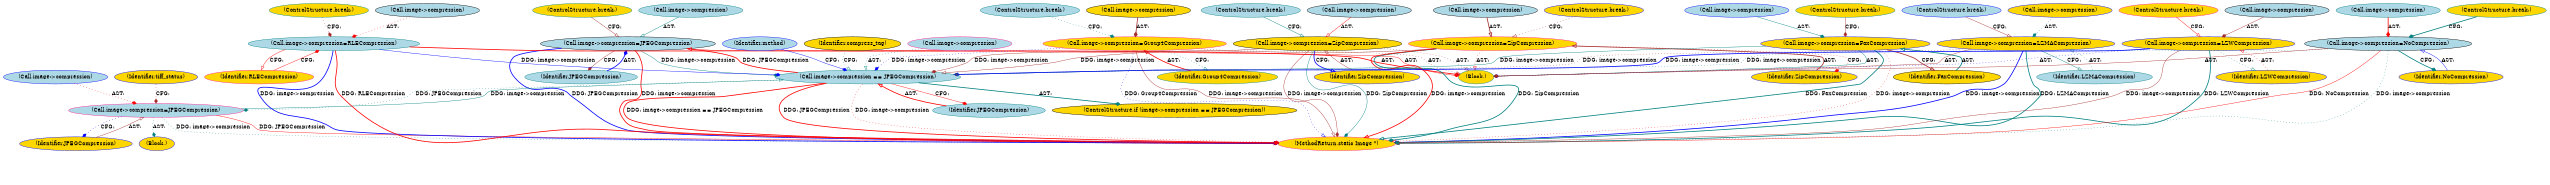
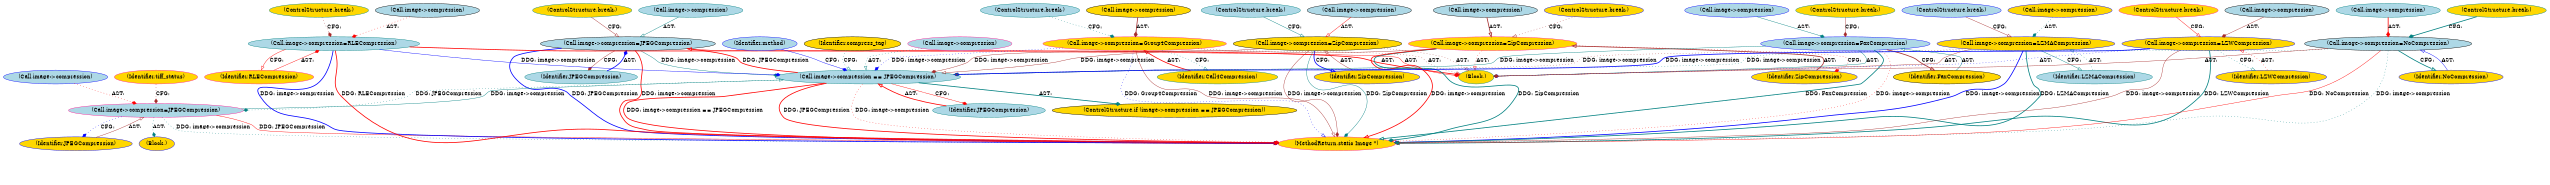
node "(Call,image->compression=FaxCompression)": fillcolor gold -> lightblue
edge "(Identifier,FaxCompression)" -> "(Call,image->compression=FaxCompression)": style bold -> solid
edge "(Identifier,RLECompression)" -> "(Call,image->compression=RLECompression)": label "CFG: " -> "AST: "
edge "(Call,image->compression=NoCompression)" -> "(Identifier,NoCompression)": arrowhead diamond -> onormal
node "(Identifier,tiff_status)": color blue -> deeppink
node "(Identifier,Group4Compression)": label "(Identifier,Group4Compression)" -> "(Identifier,Call4Compression)"
